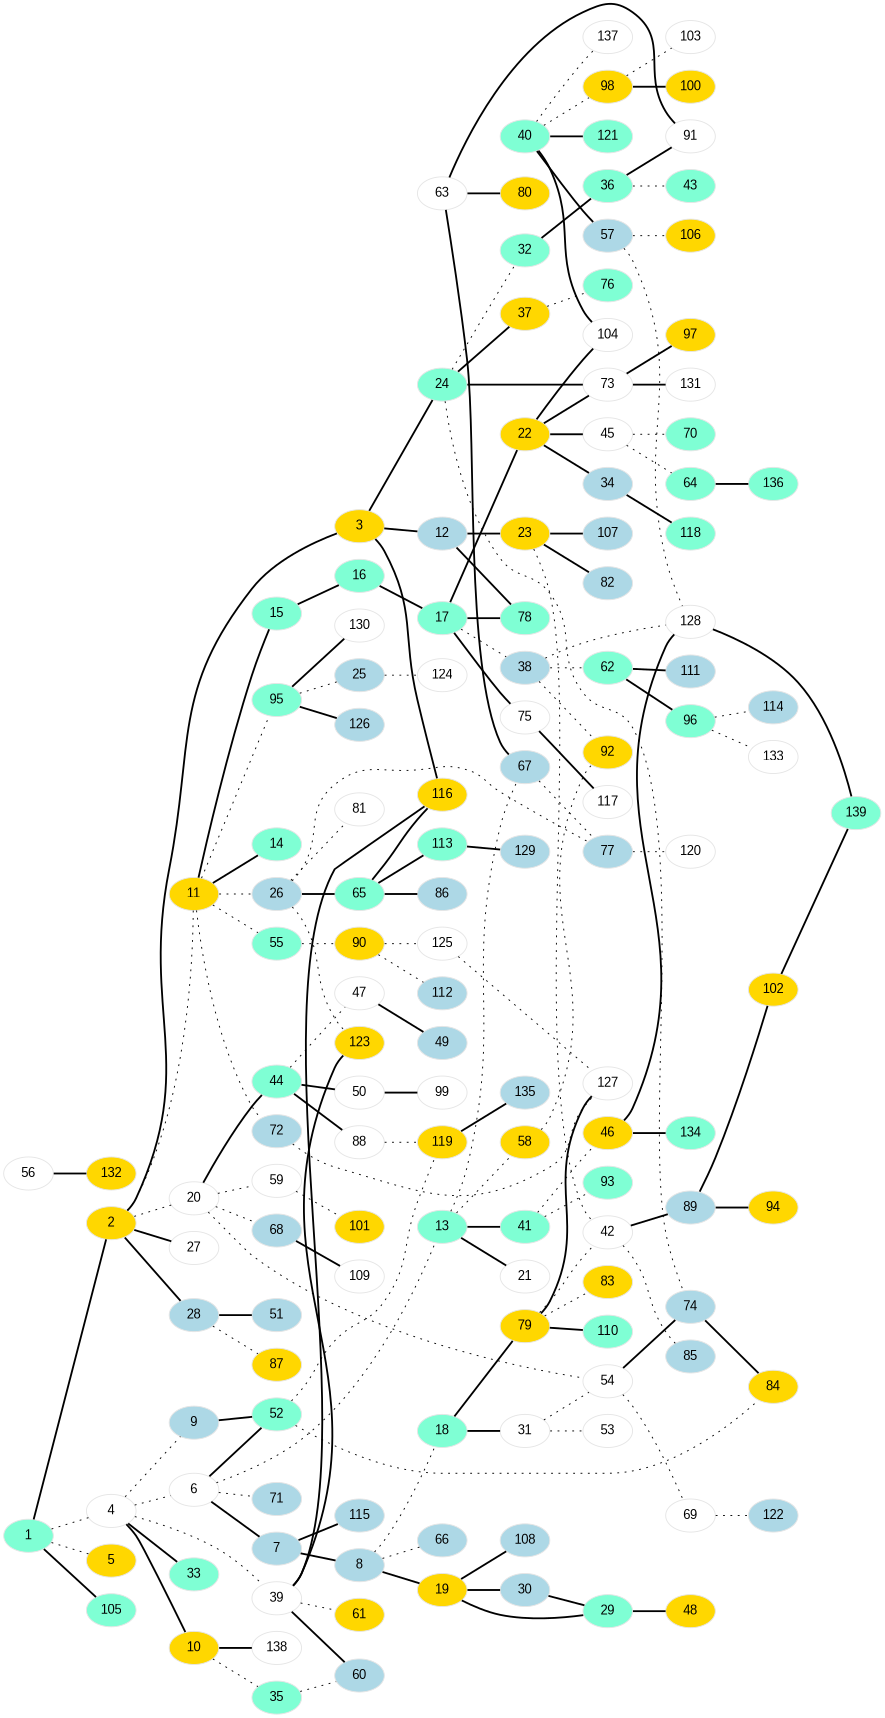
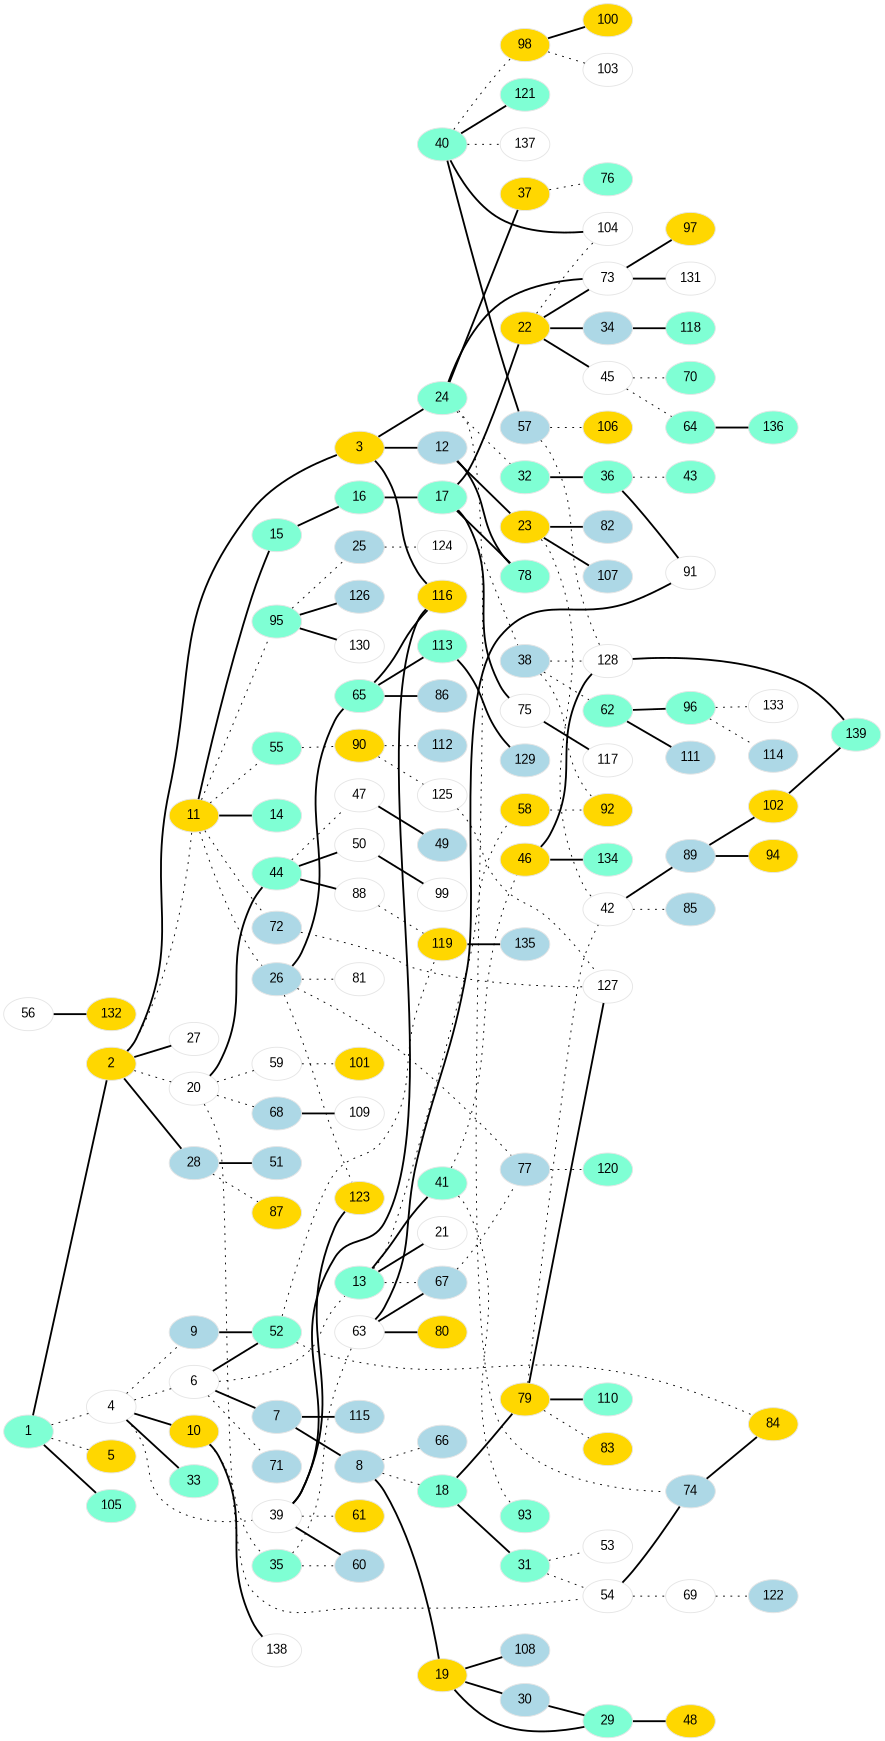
edge "104" -- "22": style bold -> dotted
node "120": fillcolor white -> aquamarine
node "31": fillcolor white -> aquamarine
edge "63" -- "35": added
